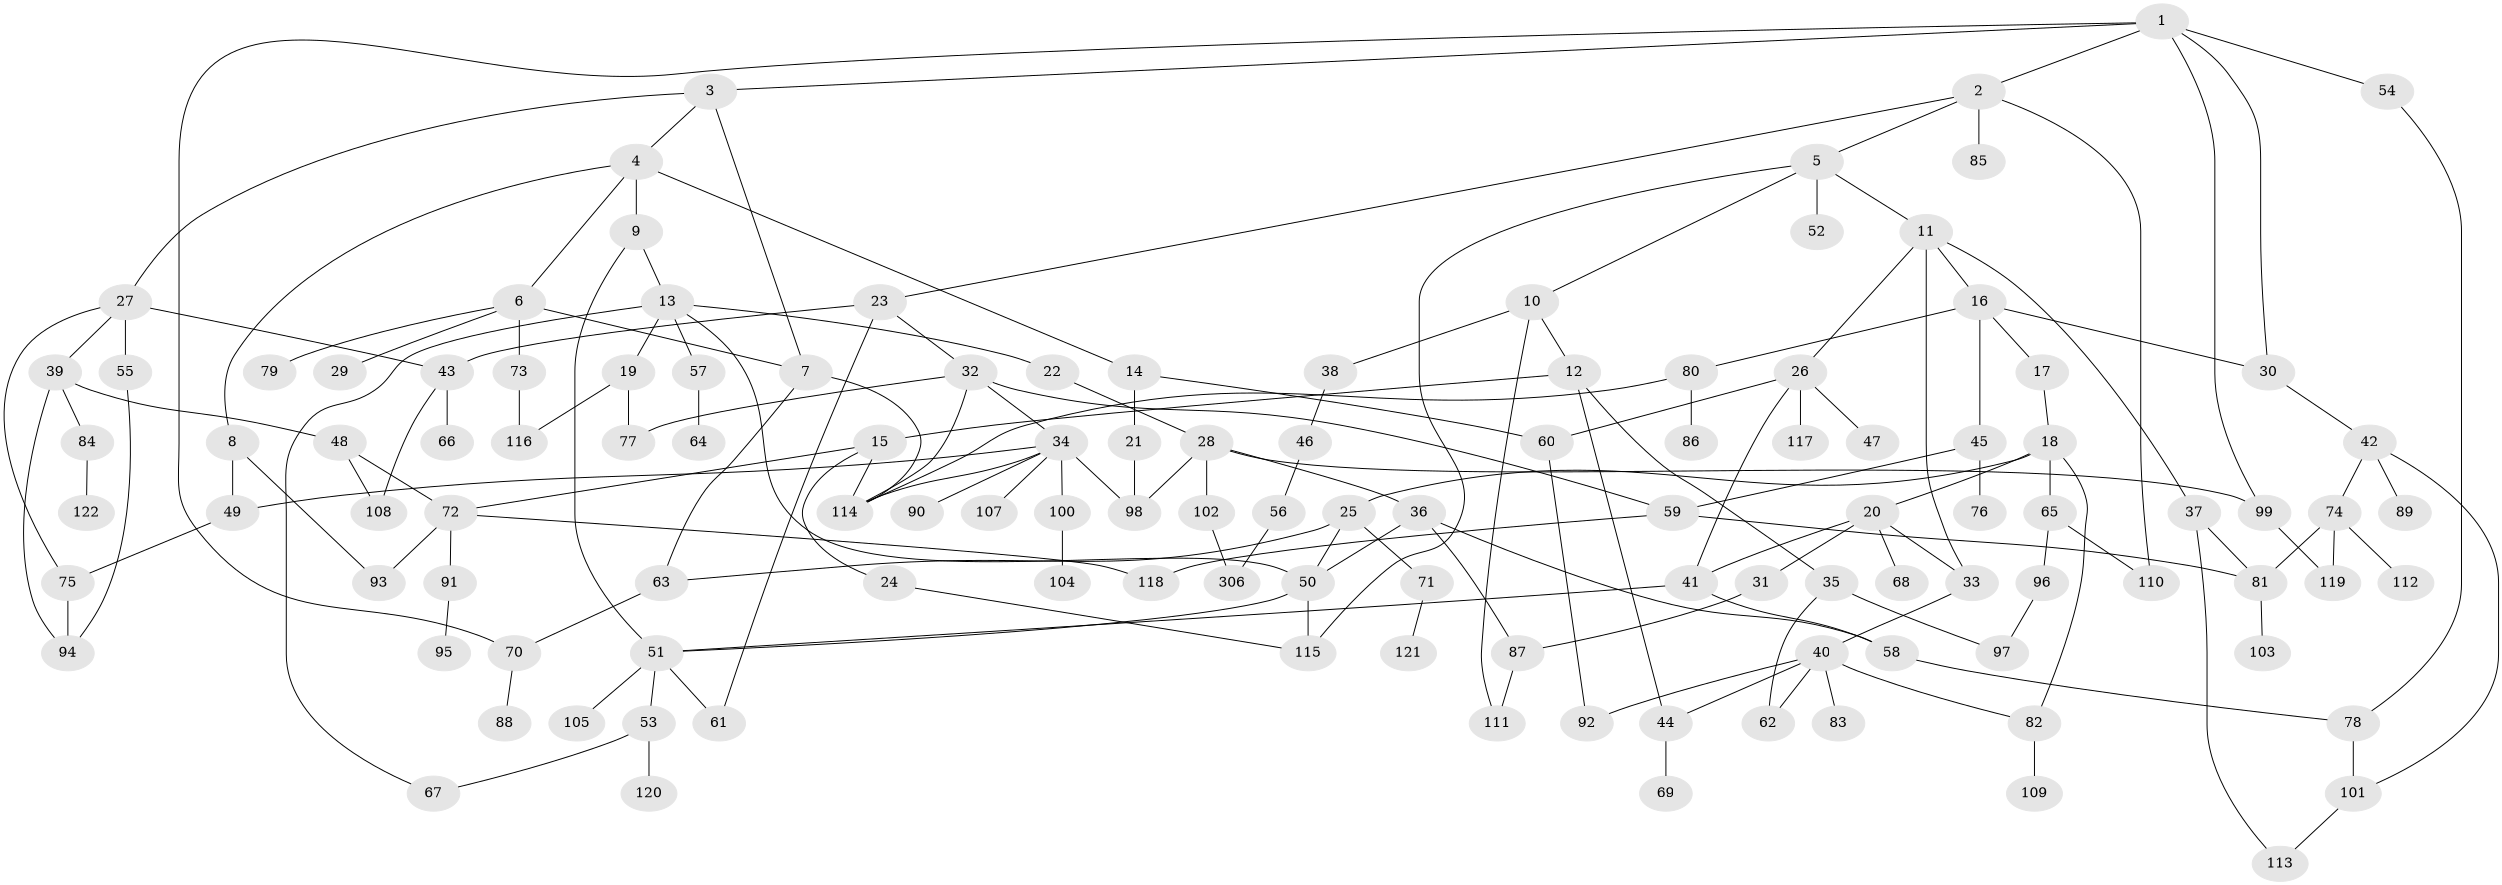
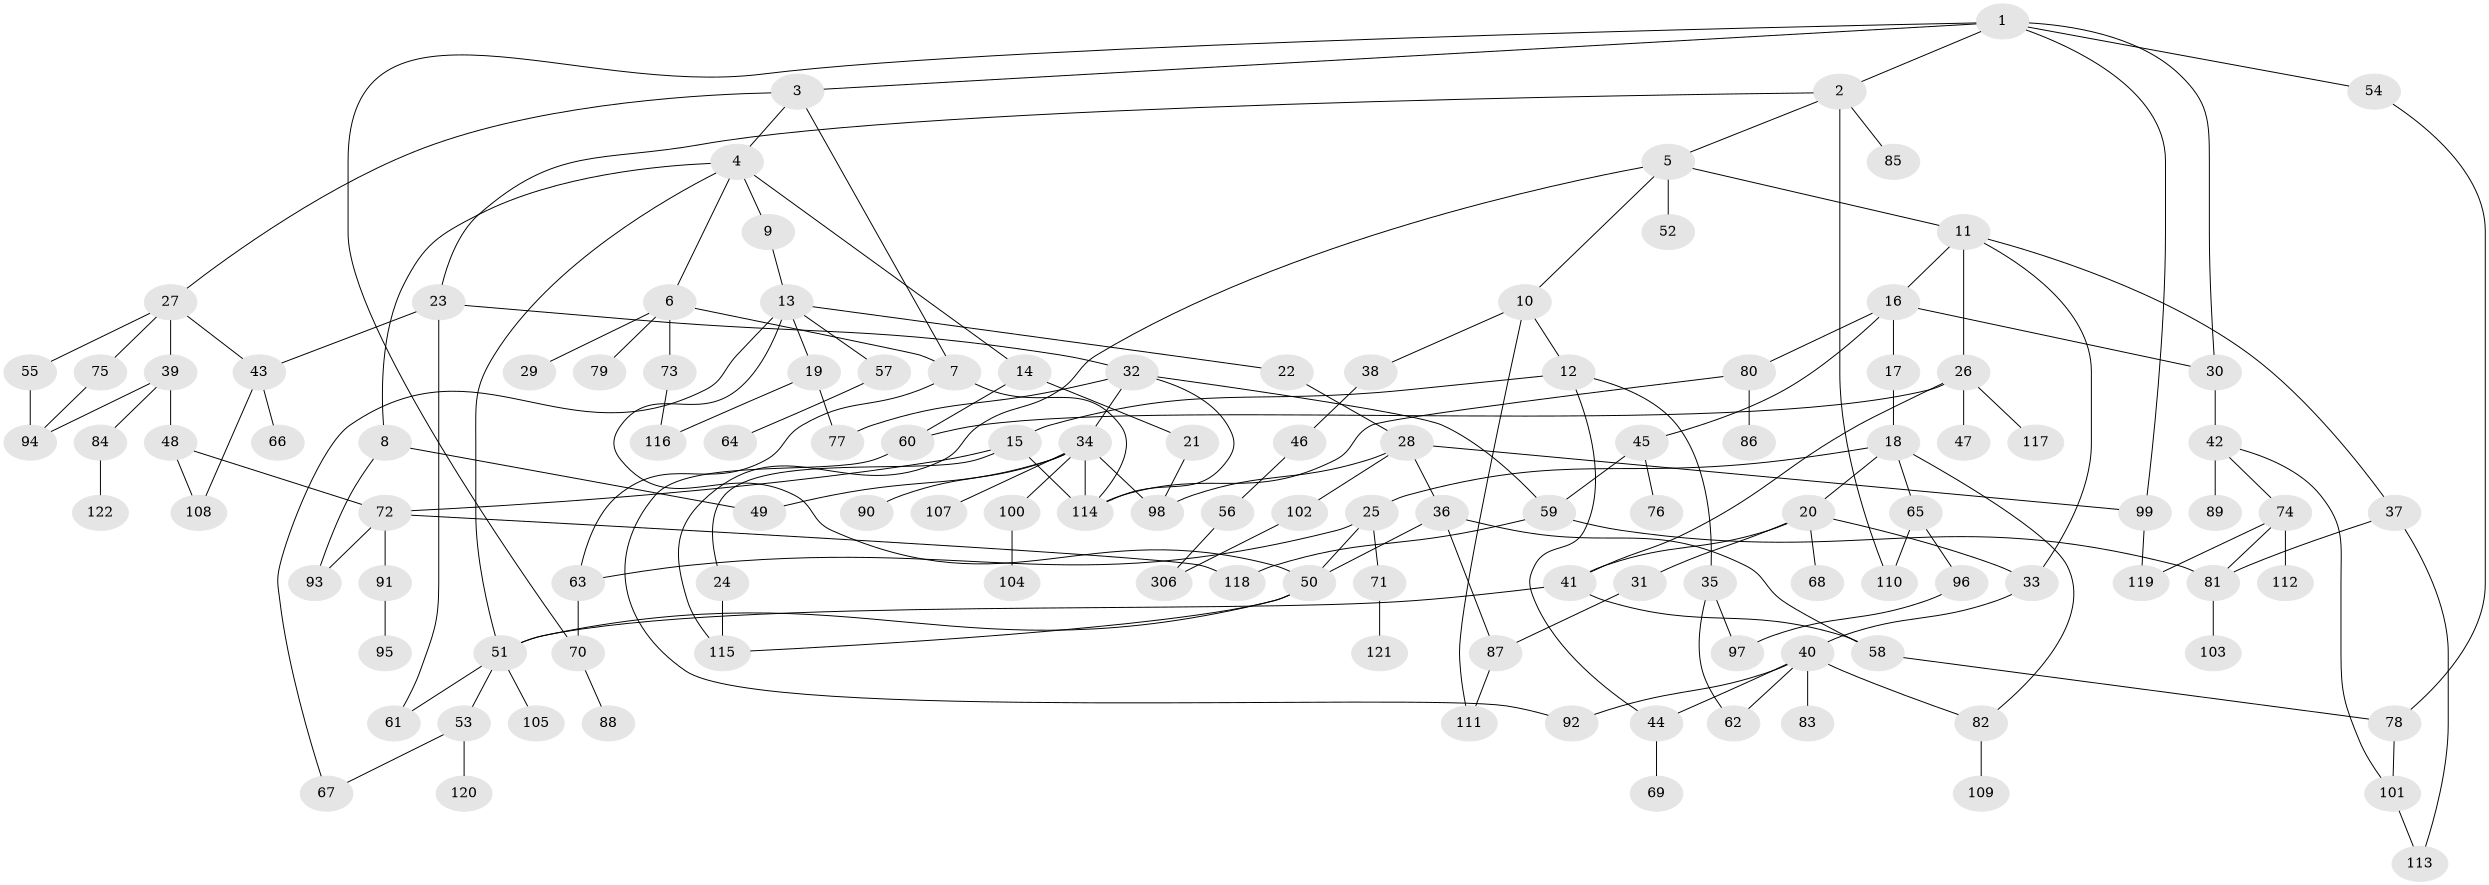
edge "9" -- "51": now "4" -- "51"
edge "49" -- "75": removed
